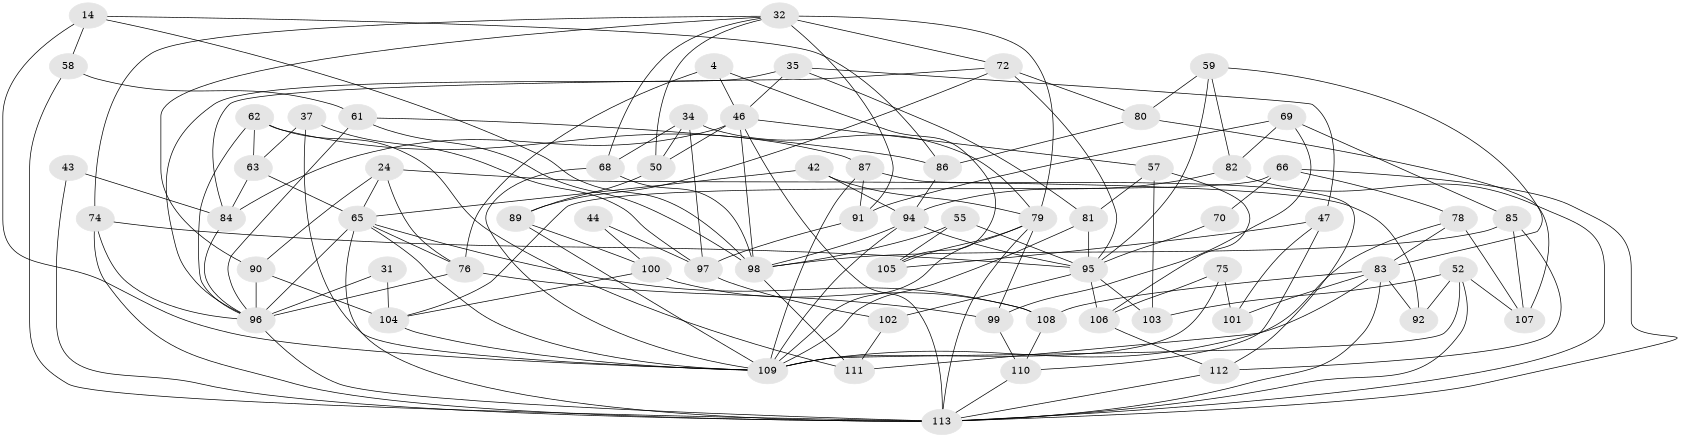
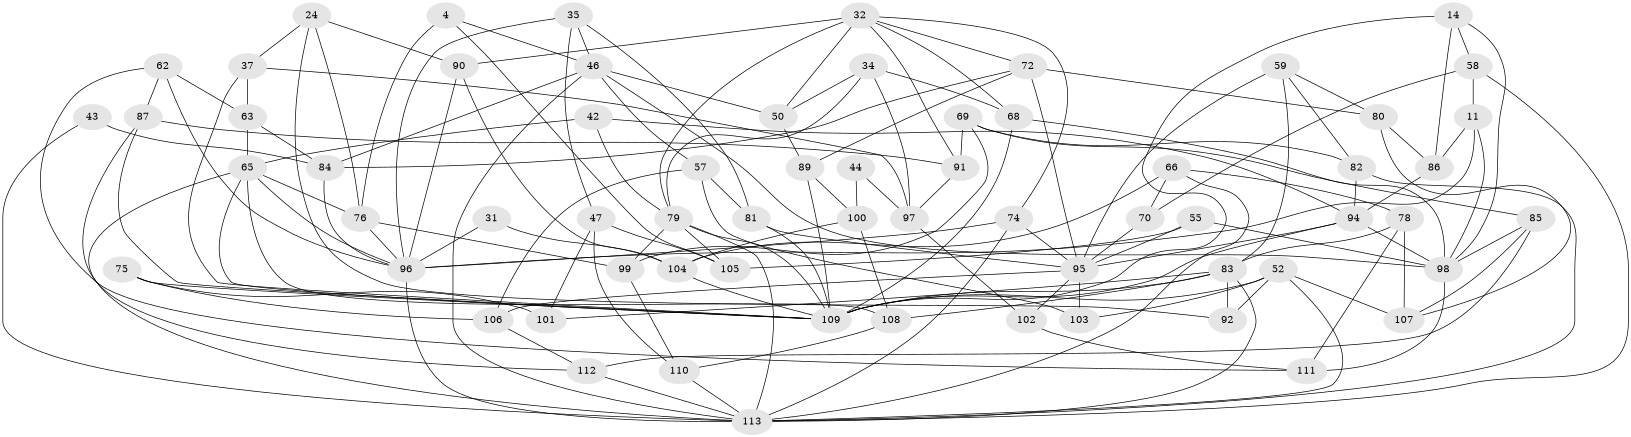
node "61": label "61" -> "11"
edge "58" -- "70": added
edge "24" -- "65": now "24" -- "37"
